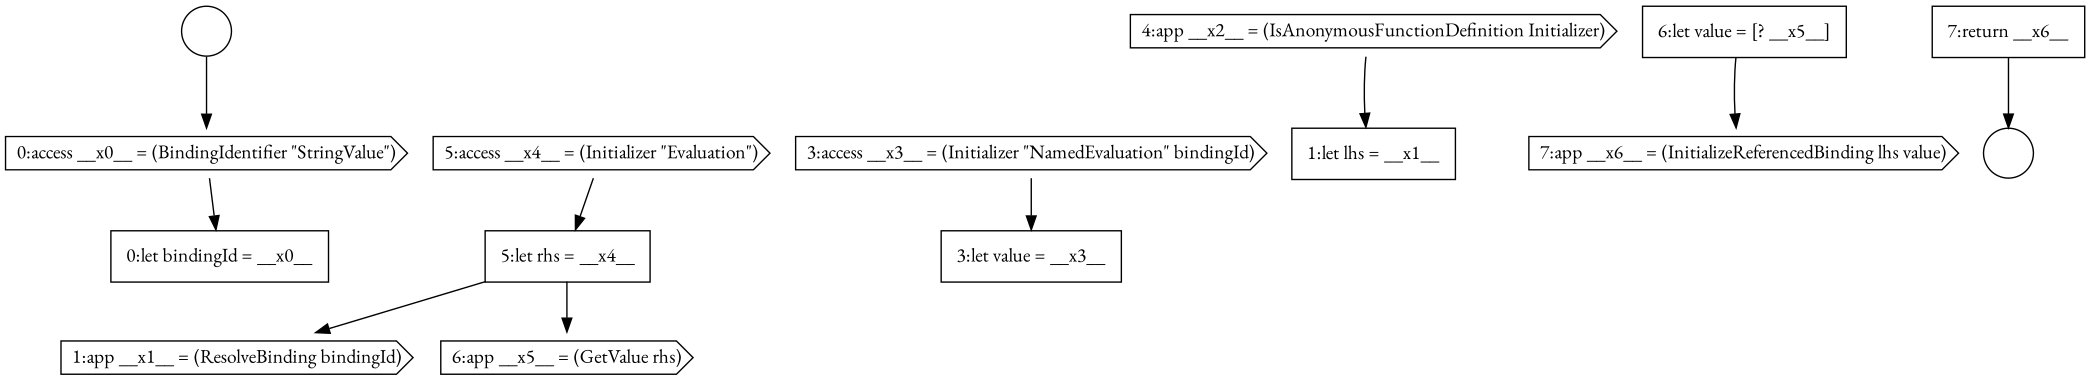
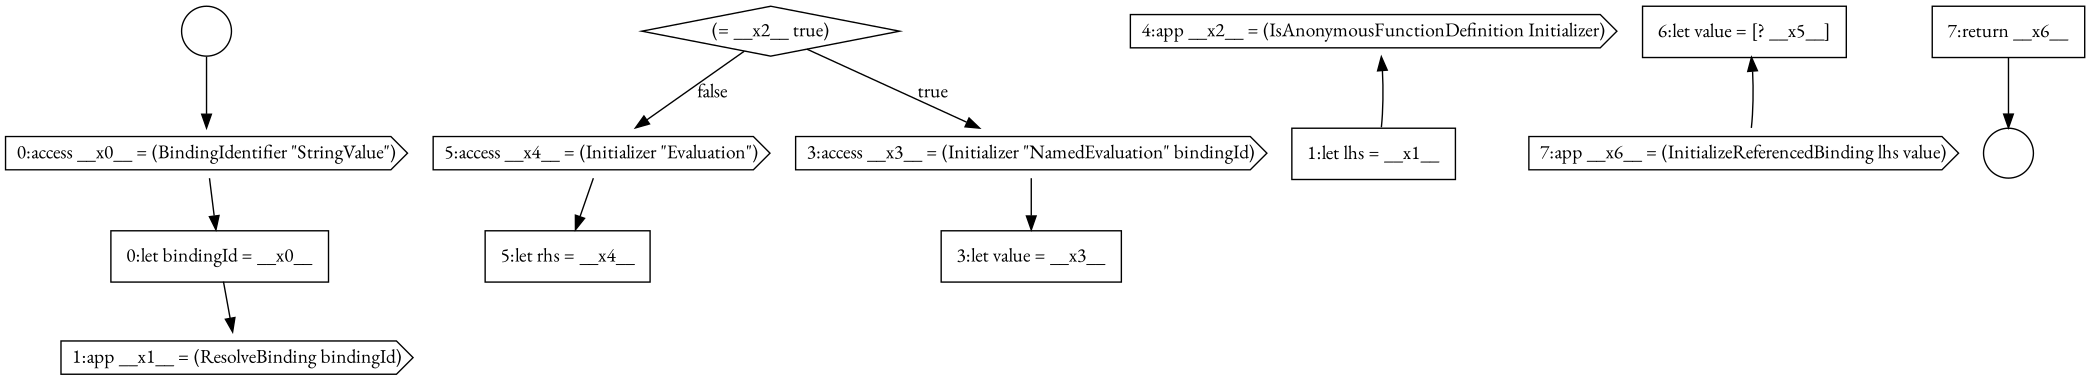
node "(= __x2__ true)": added
edge "4:app __x2__ = (IsAnonymousFunctionDefinition Initializer)" -> "1:let lhs = __x1__": reversed
edge "6:let value = [? __x5__]" -> "7:app __x6__ = (InitializeReferencedBinding lhs value)": reversed
edge "5:let rhs = __x4__" -> "1:app __x1__ = (ResolveBinding bindingId)": now "0:let bindingId = __x0__" -> "1:app __x1__ = (ResolveBinding bindingId)"
node "6:app __x5__ = (GetValue rhs)": removed
